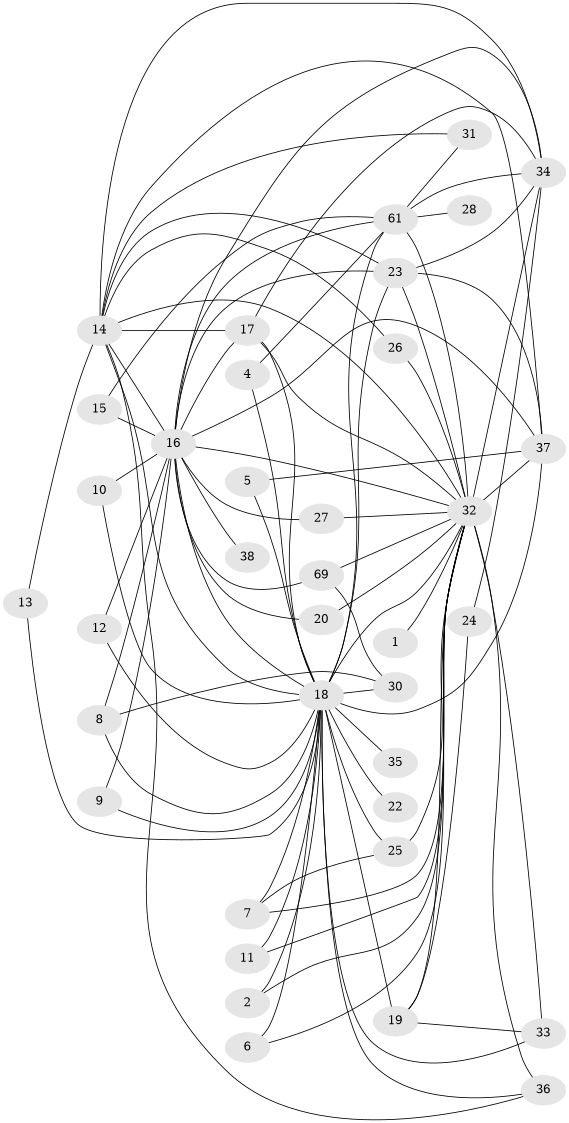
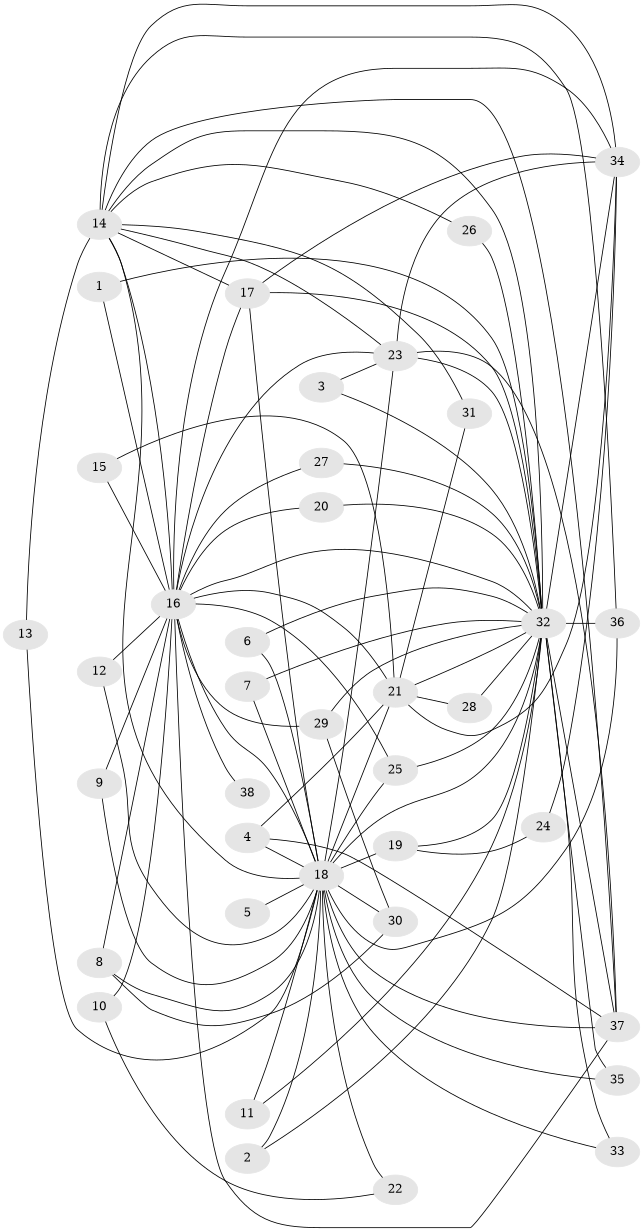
node "61": label "61" -> "21"
node "3": added
edge "1" -- "16": added
edge "37" -- "5": now "37" -- "4"
node "69": label "69" -> "29"
edge "10" -- "18": now "10" -- "22"
edge "32" -- "28": added
edge "25" -- "7": now "25" -- "16"
edge "32" -- "35": added
edge "19" -- "33": removed
